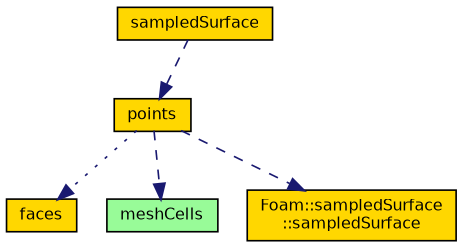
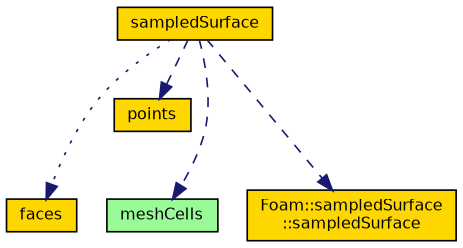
edge "points" -> "meshCells": now "sampledSurface" -> "meshCells"
edge "points" -> "Foam::sampledSurface ::sampledSurface": now "sampledSurface" -> "Foam::sampledSurface ::sampledSurface"
edge "points" -> "faces": now "sampledSurface" -> "faces"
